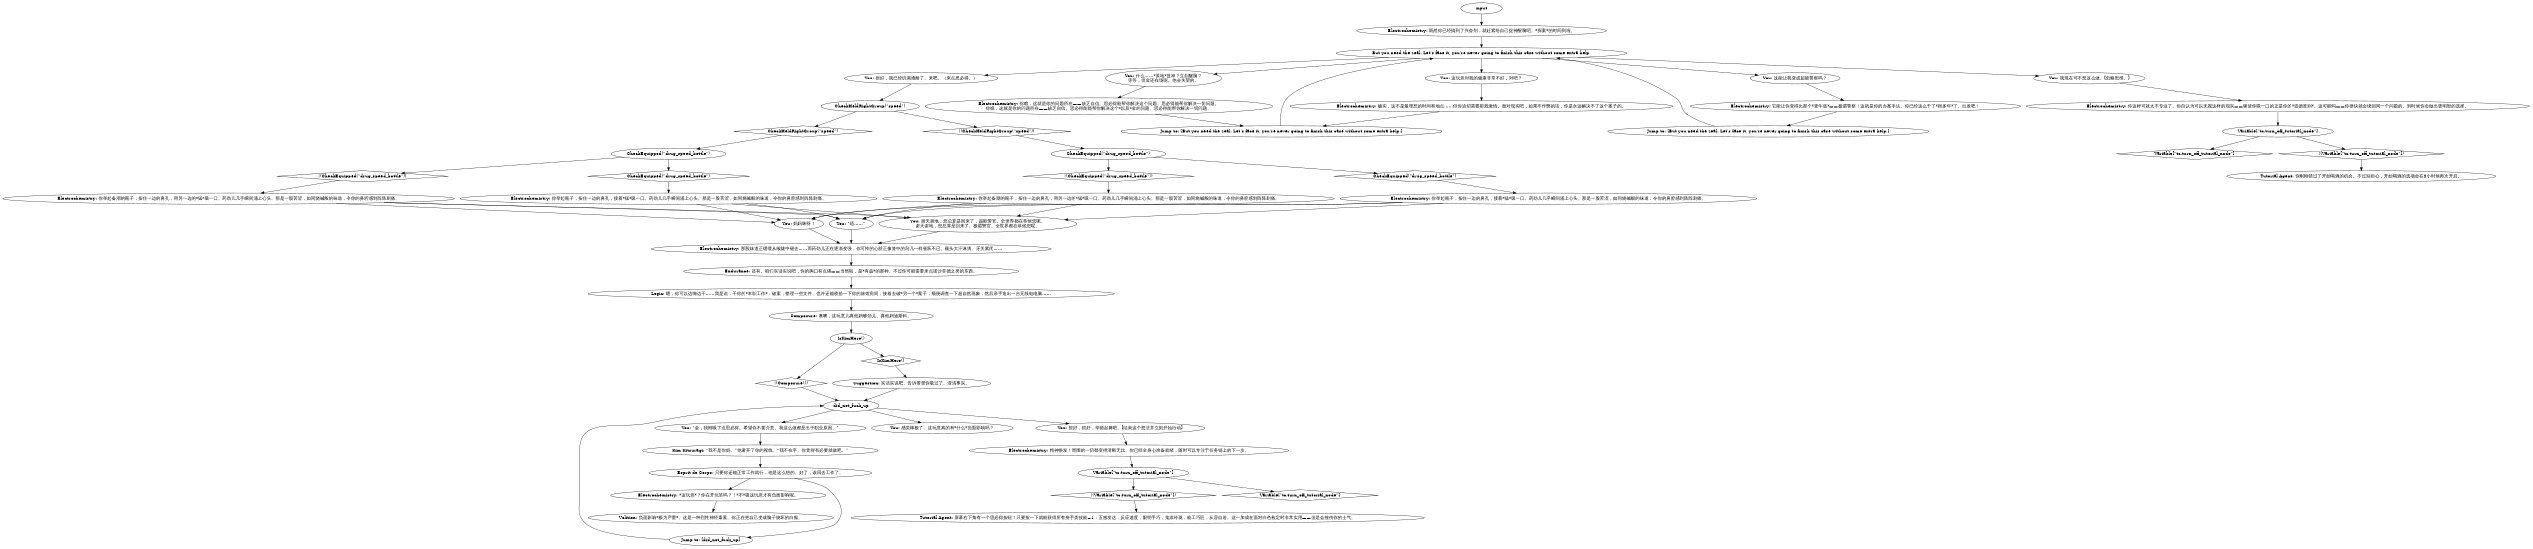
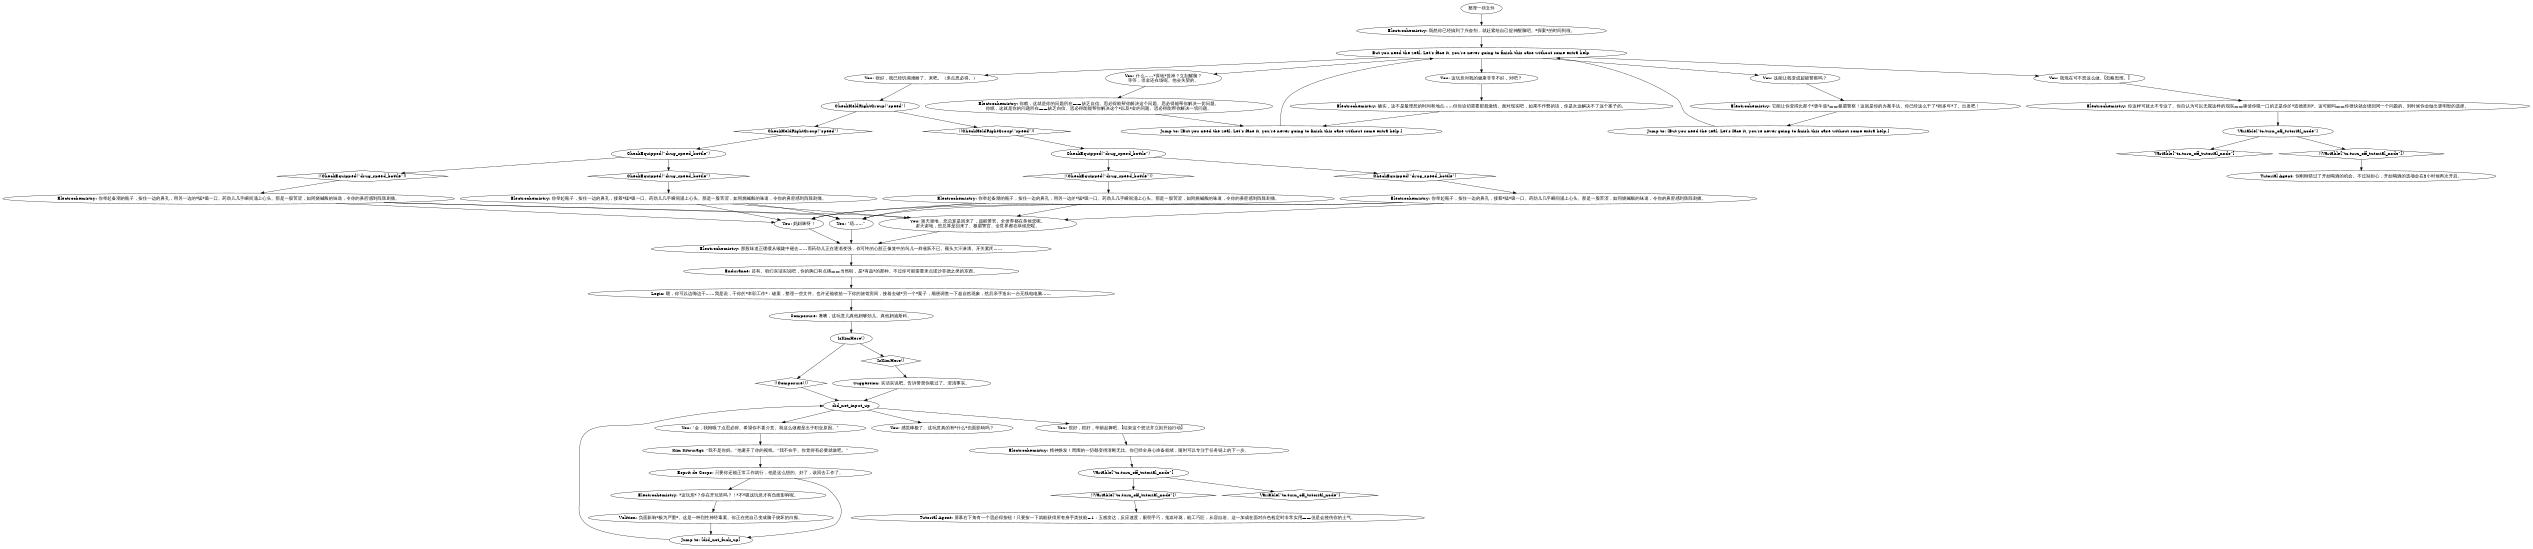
node "input": label "input" -> "整理一些文件"
node "did_not_fuck_up": label "did_not_fuck_up" -> "did_not_input_up"
edge "Volition: 负面影响*极为严重*。这是一种烈性神经毒素。你正在把自己变成脑子烧坏的白痴。" -> "Jump to: [did_not_fuck_up]": added
